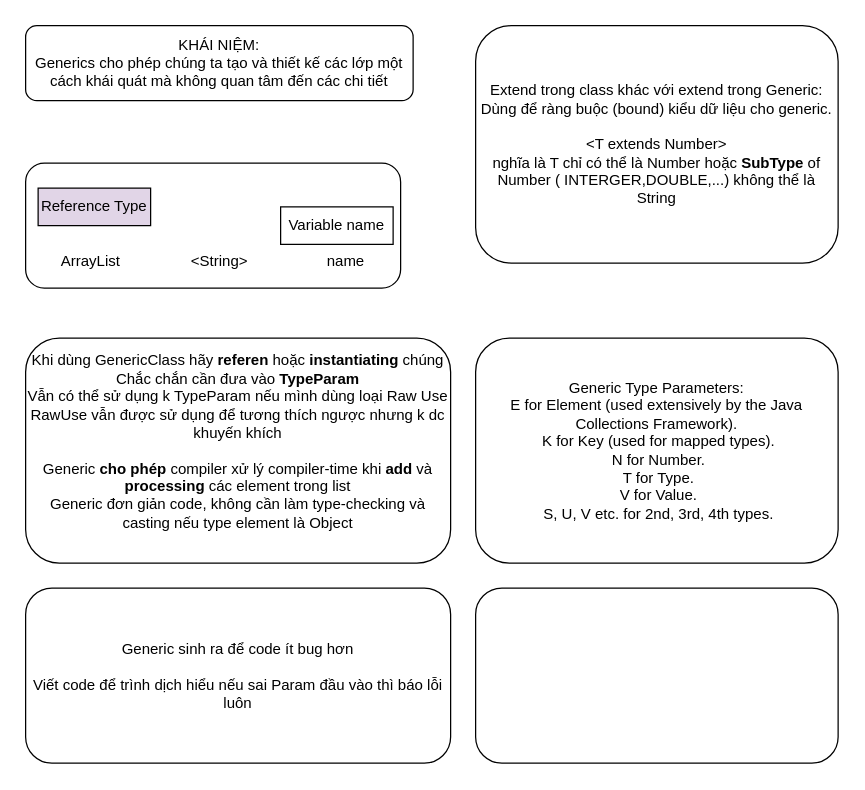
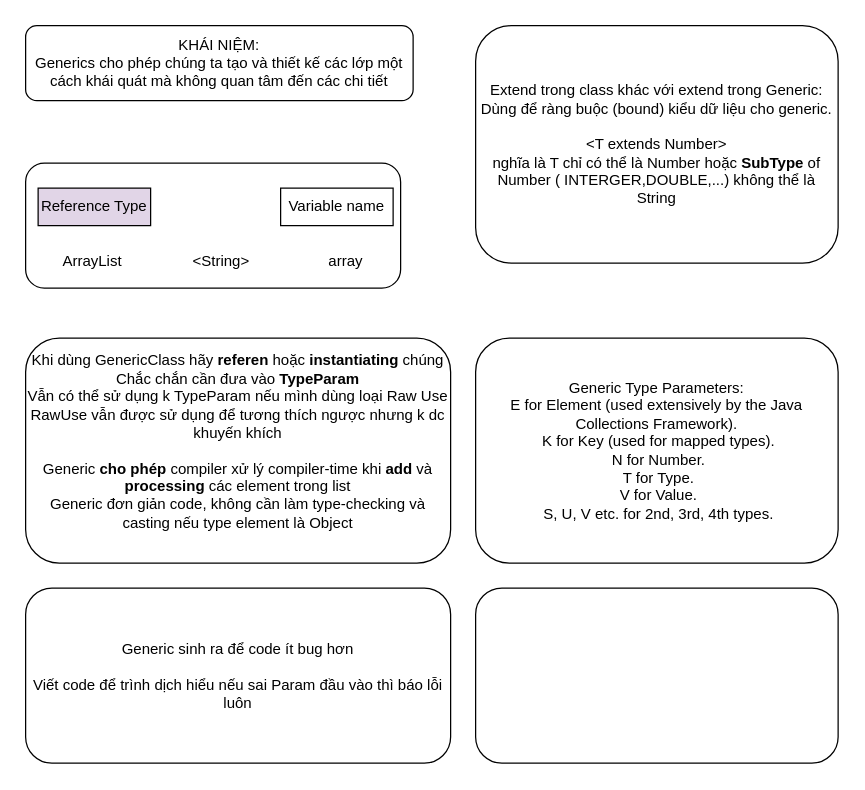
node "ArrayList <String> name": label "ArrayList <String> name" -> "ArrayList <String> array"
node "Variable name": moved (337, 226) -> (337, 207)
